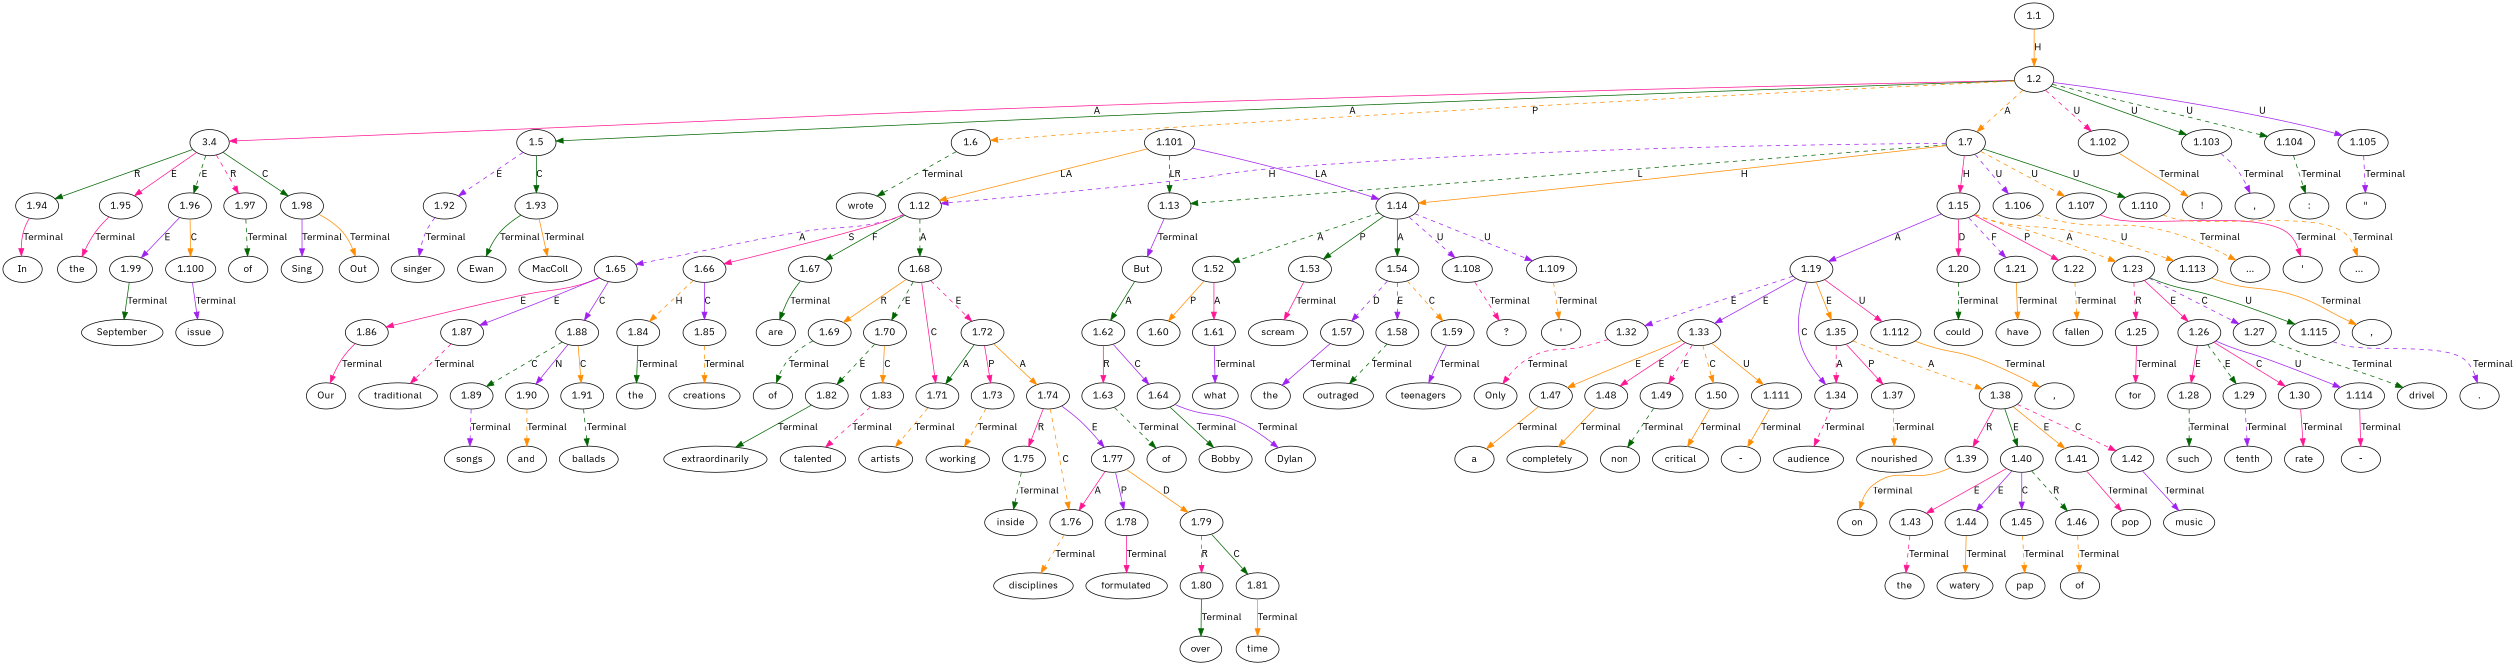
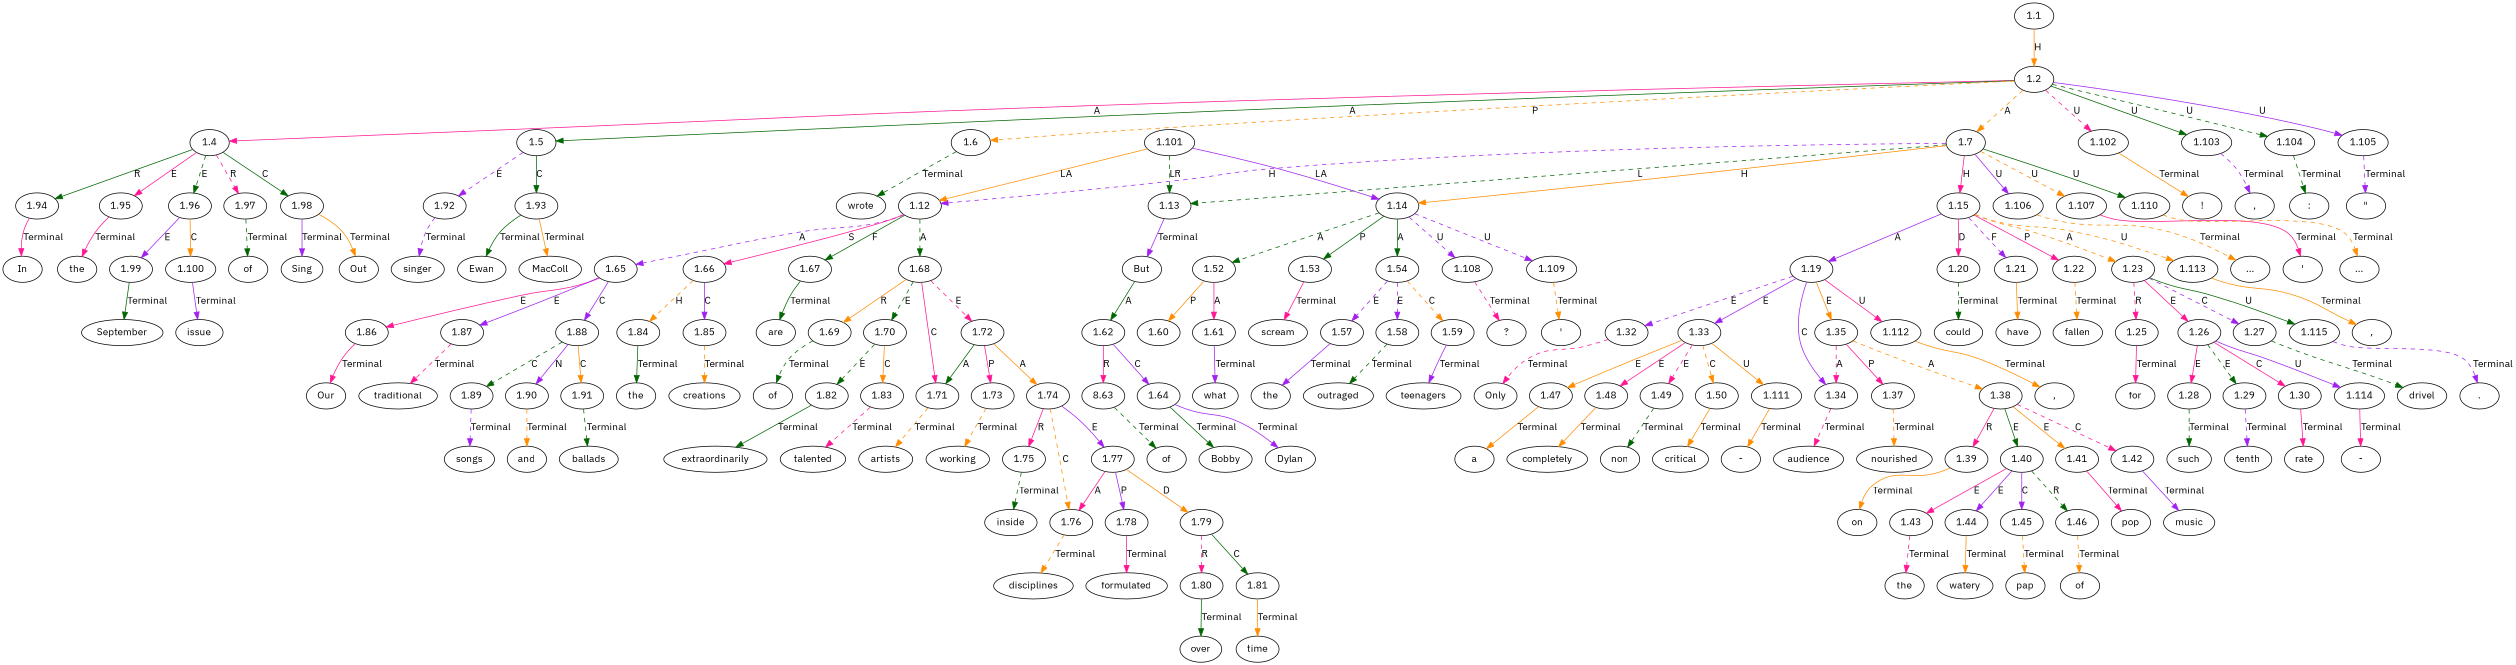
node "3.4": label "3.4" -> "1.4"
edge "1.7" -> "1.106": style dashed -> solid
edge "1.54" -> "1.57": label "D" -> "E"
node "1.63": label "1.63" -> "8.63"
